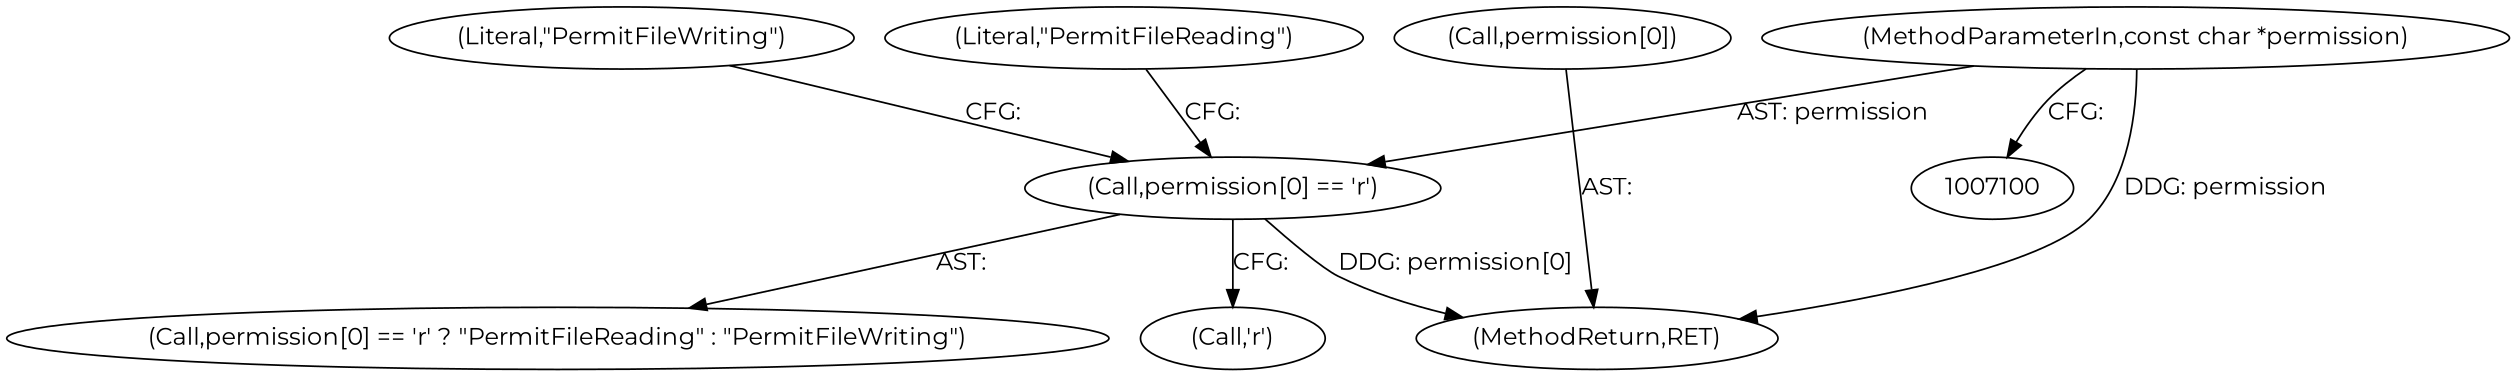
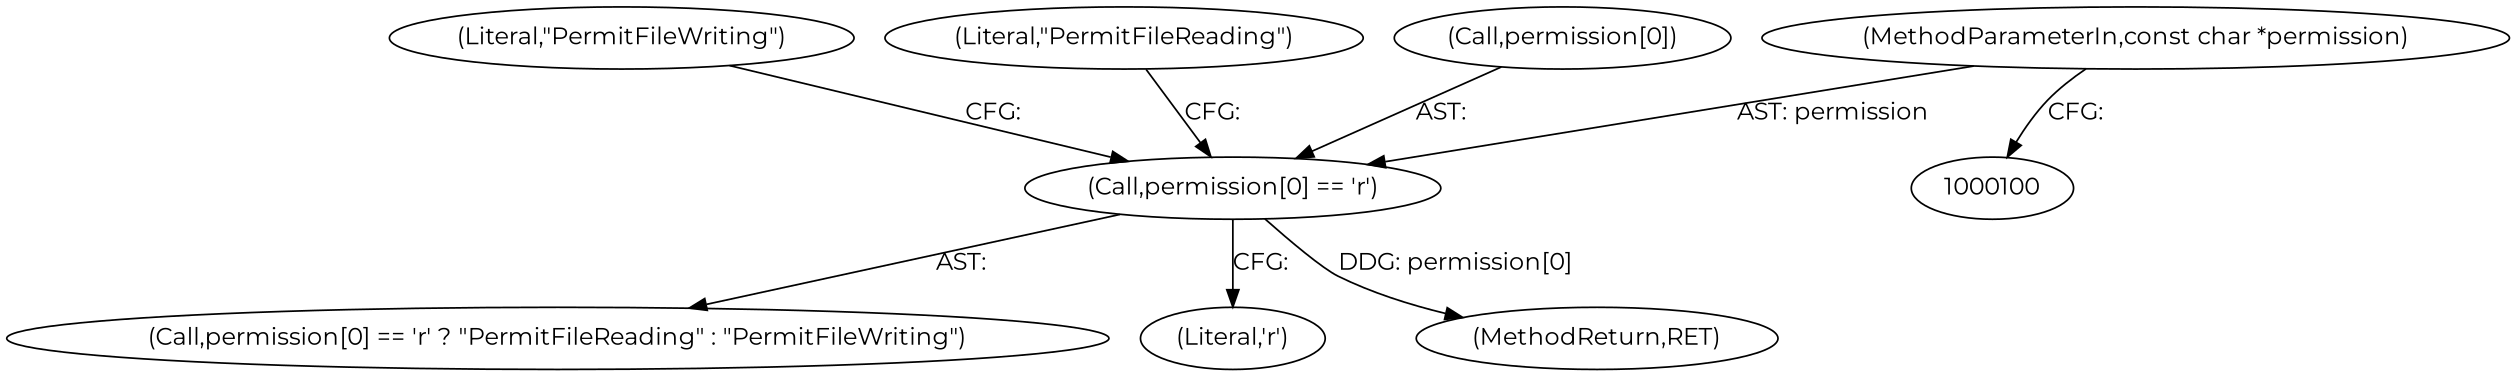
edge "(Call,permission[0])" -> "(MethodReturn,RET)": now "(Call,permission[0])" -> "(Call,permission[0] == 'r')"
node "1007100": label "1007100" -> "1000100"
edge "(MethodParameterIn,const char *permission)" -> "(MethodReturn,RET)": removed, label "DDG: permission"
node "(Call,'r')": label "(Call,'r')" -> "(Literal,'r')"
